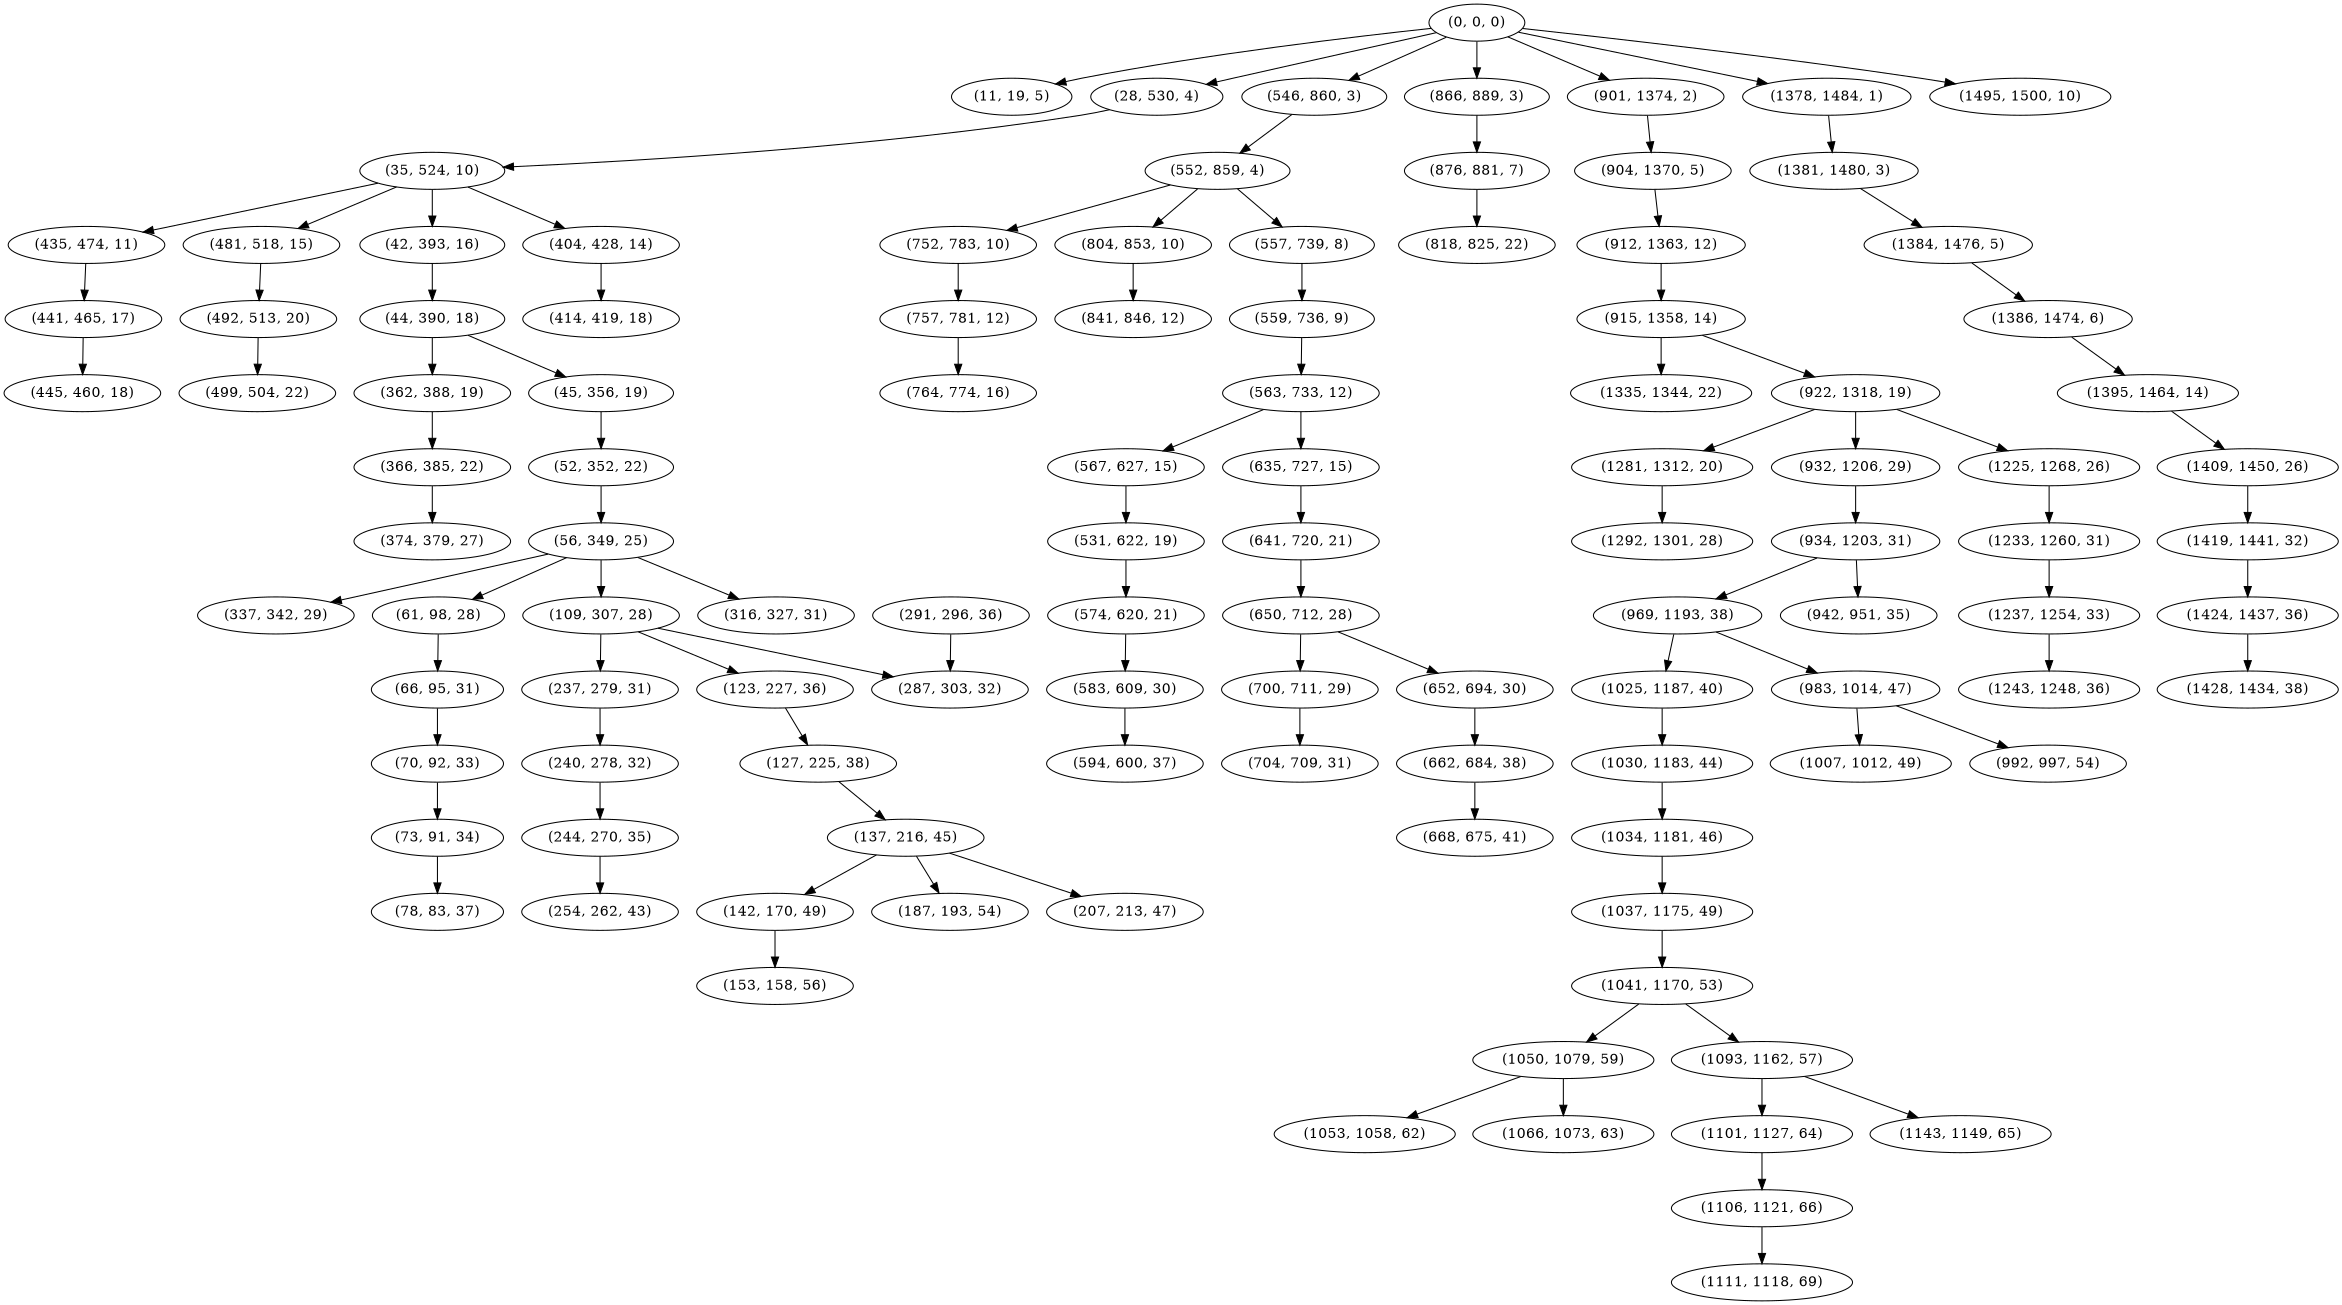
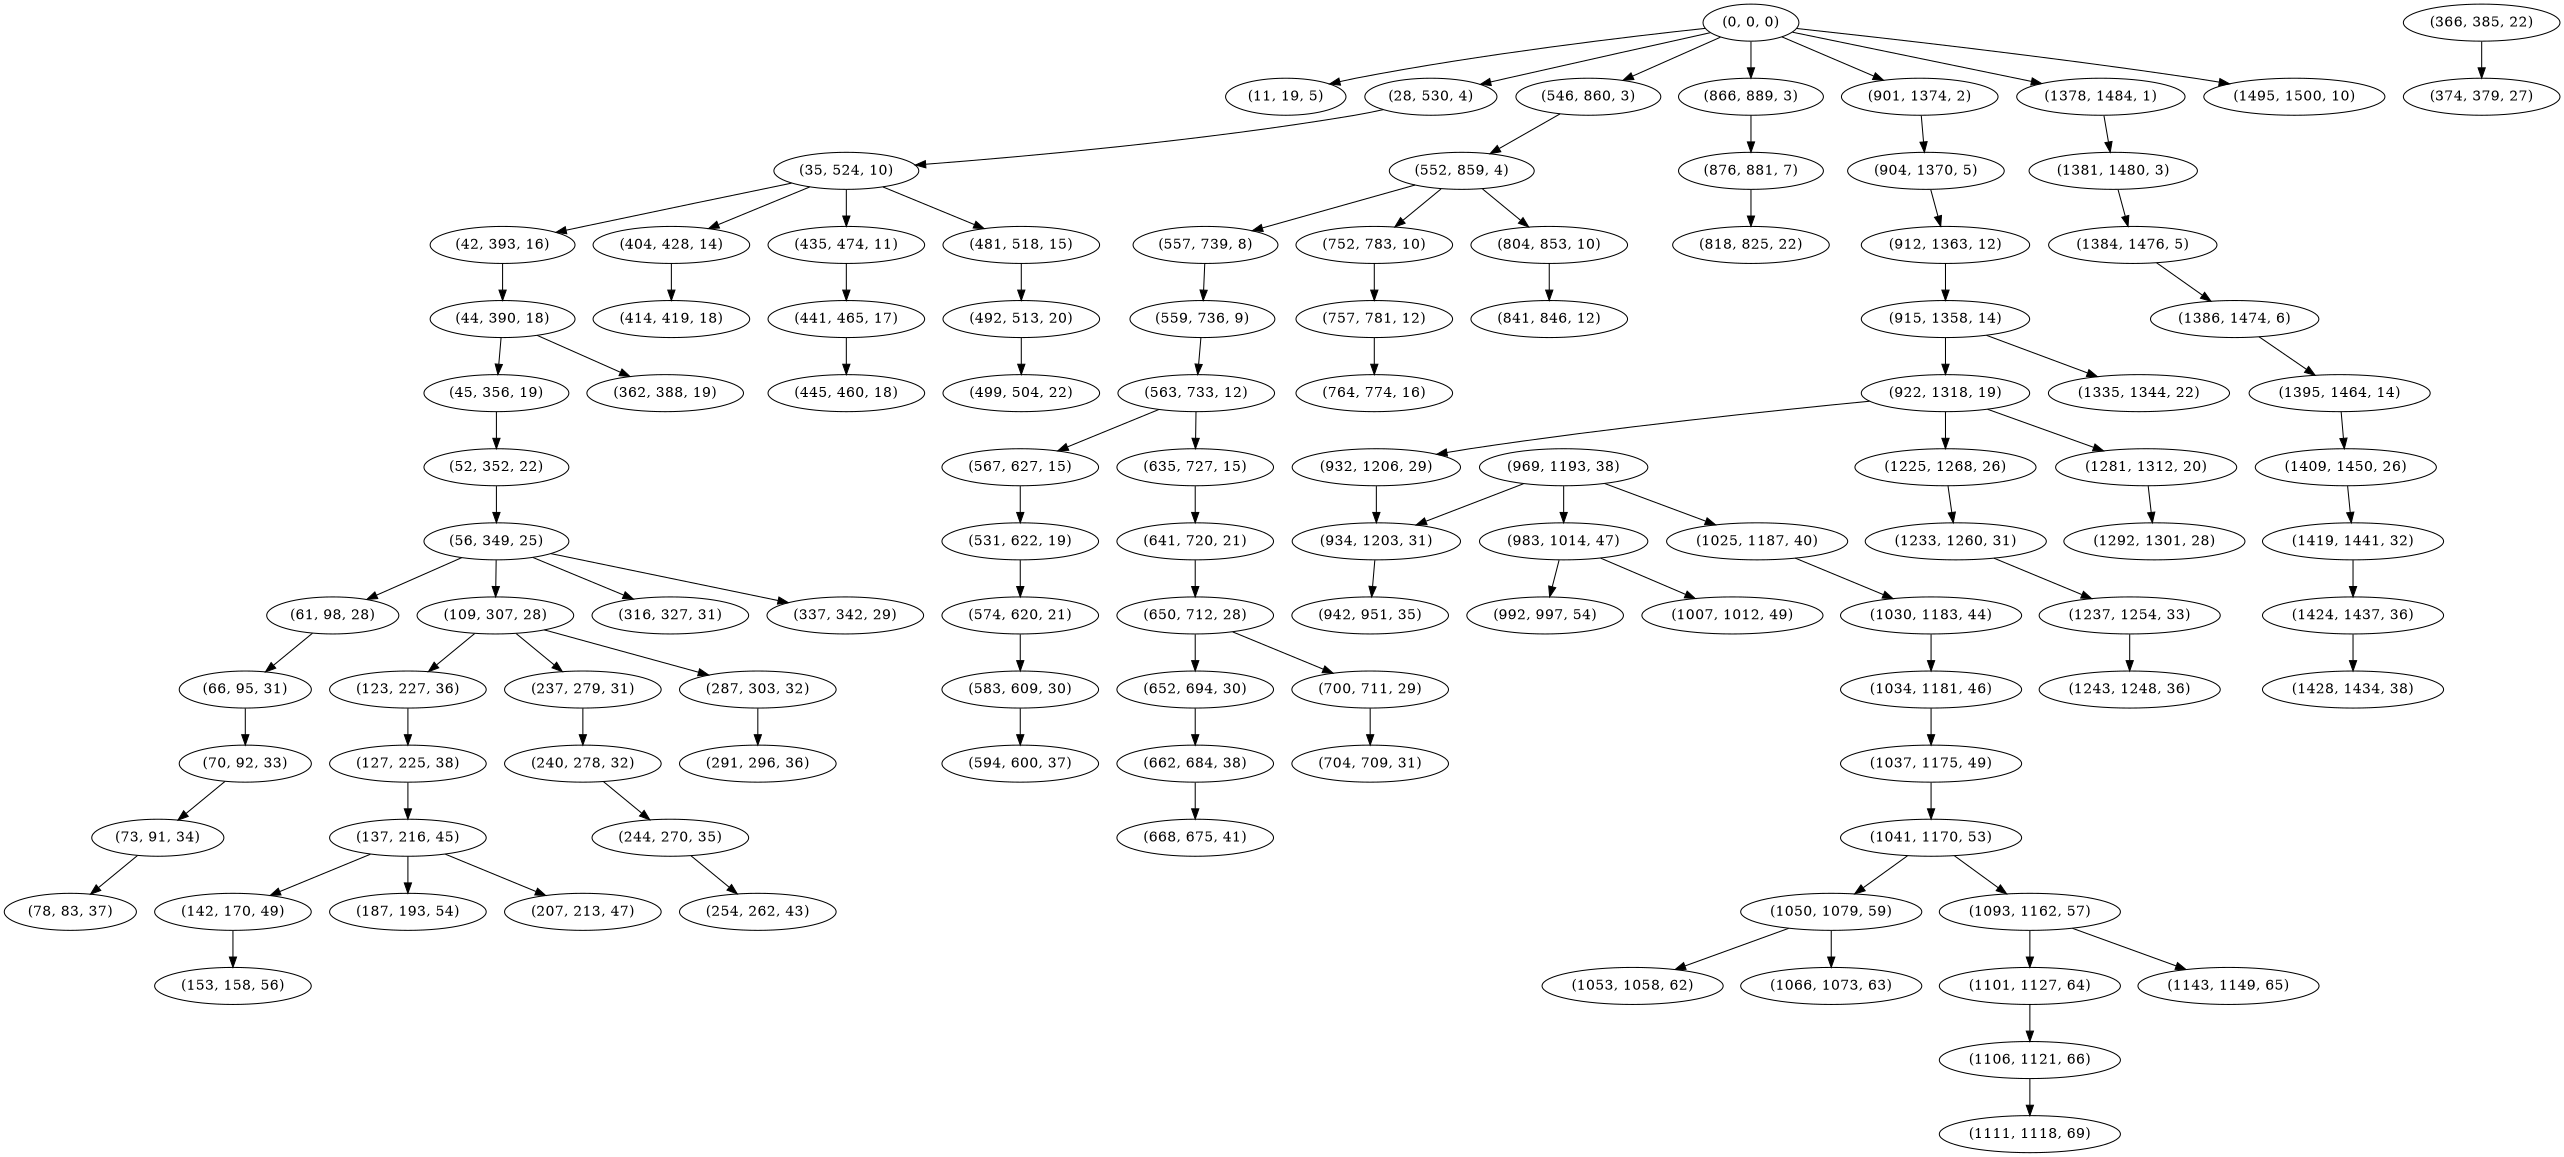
edge "(362, 388, 19)" -> "(366, 385, 22)": removed
edge "(934, 1203, 31)" -> "(969, 1193, 38)": reversed
edge "(291, 296, 36)" -> "(287, 303, 32)": reversed
